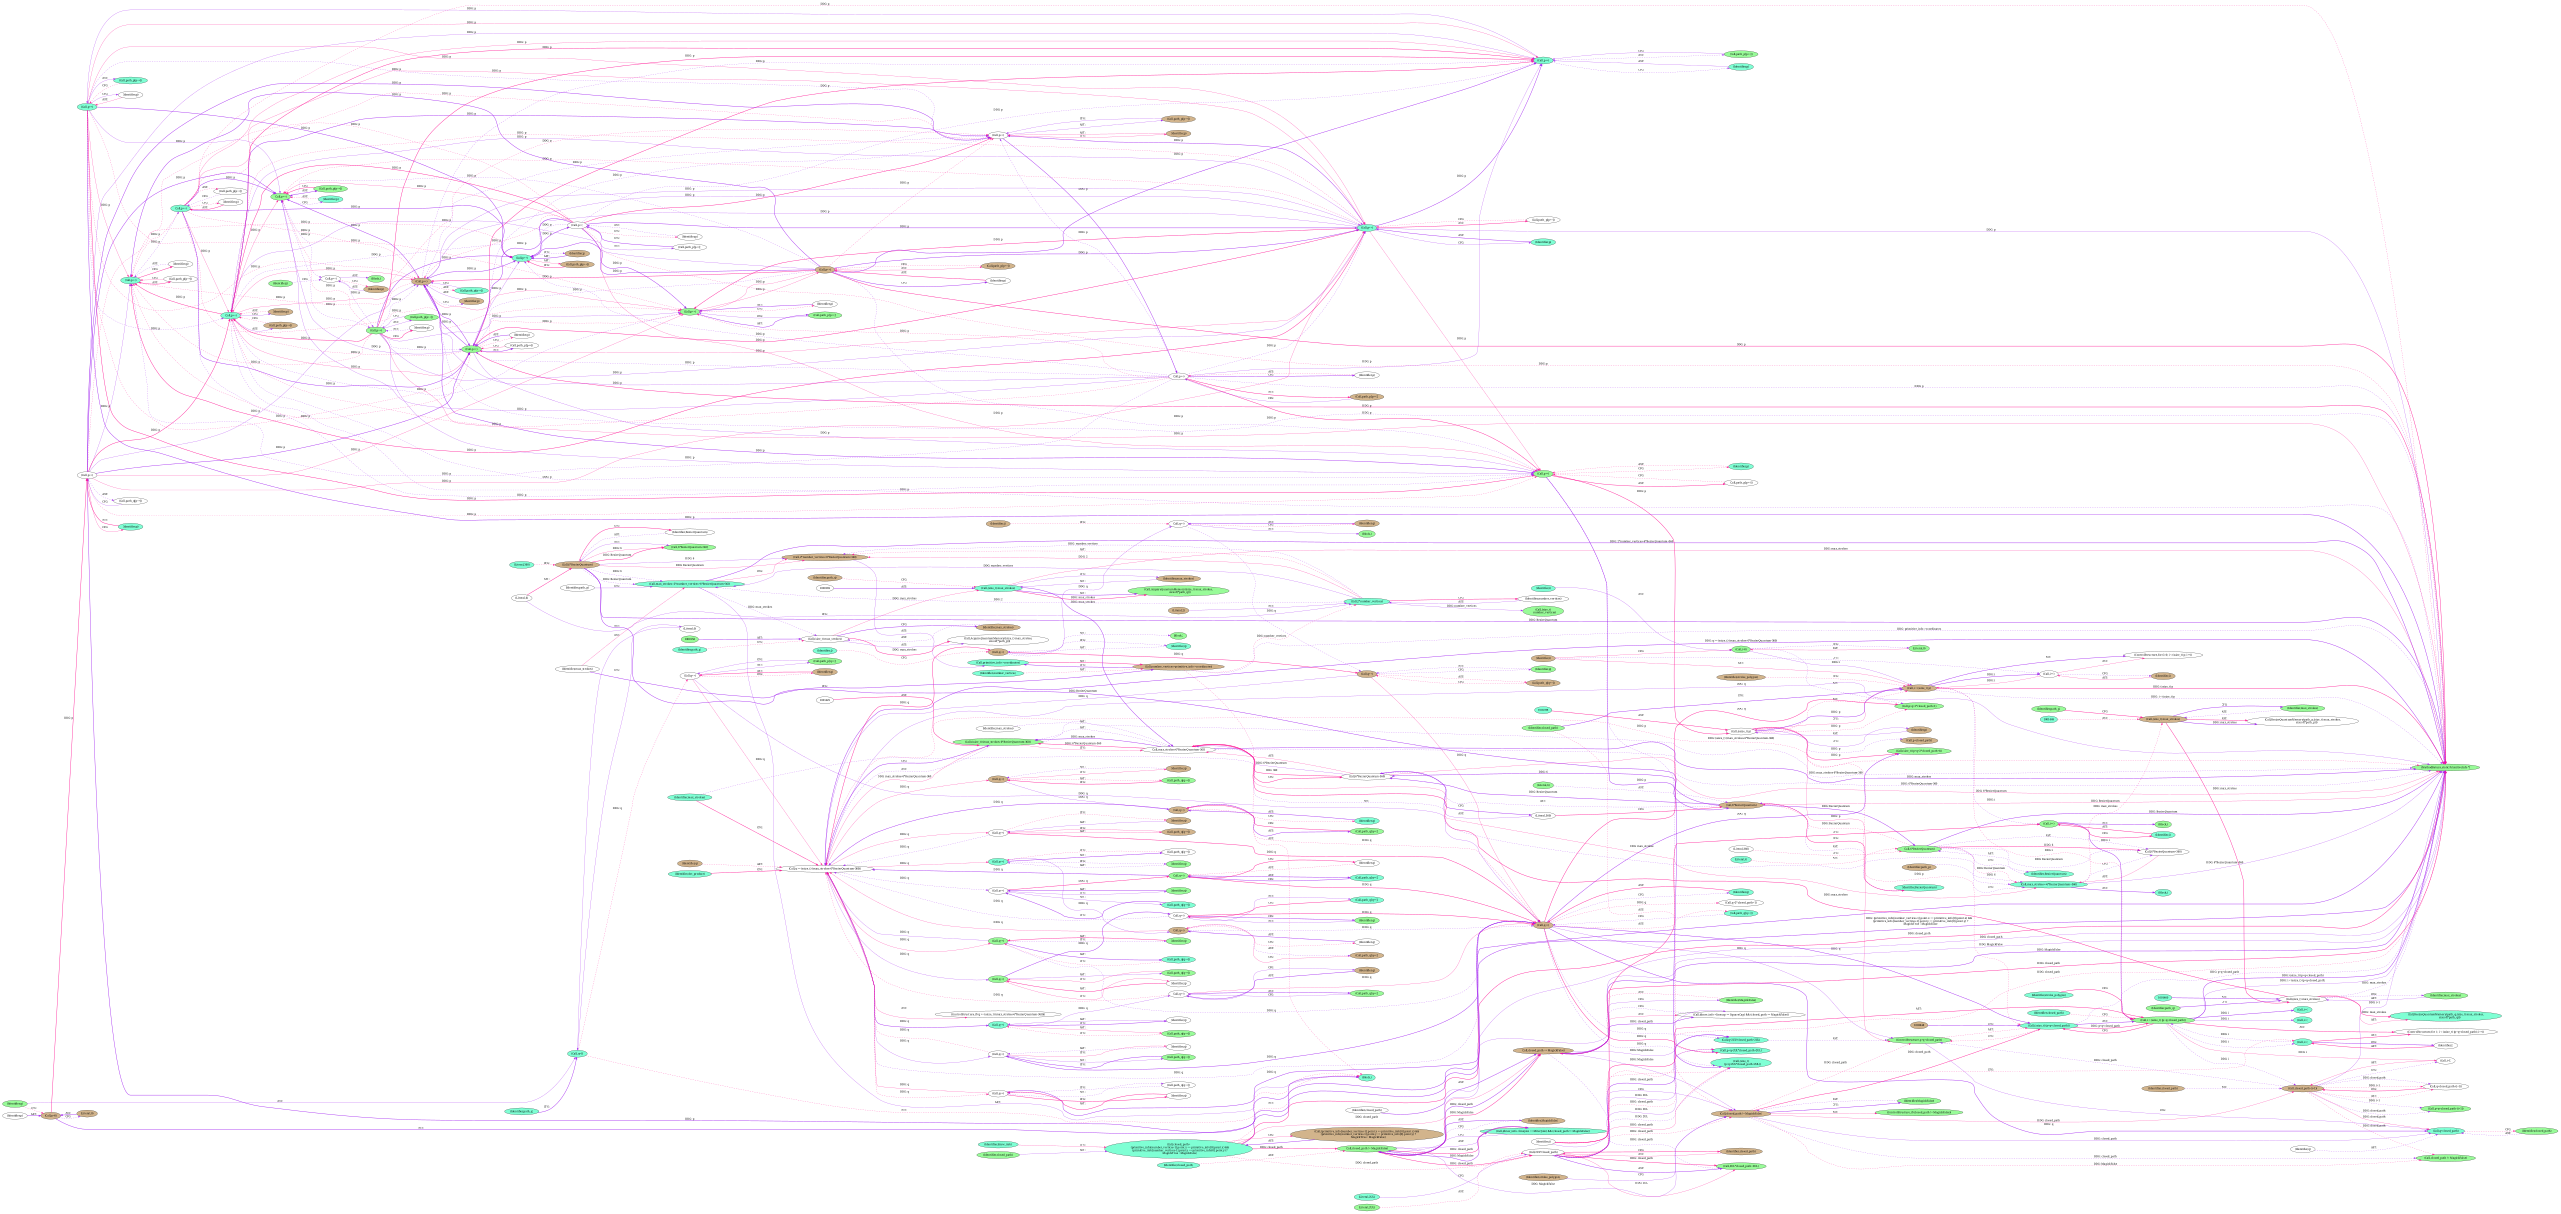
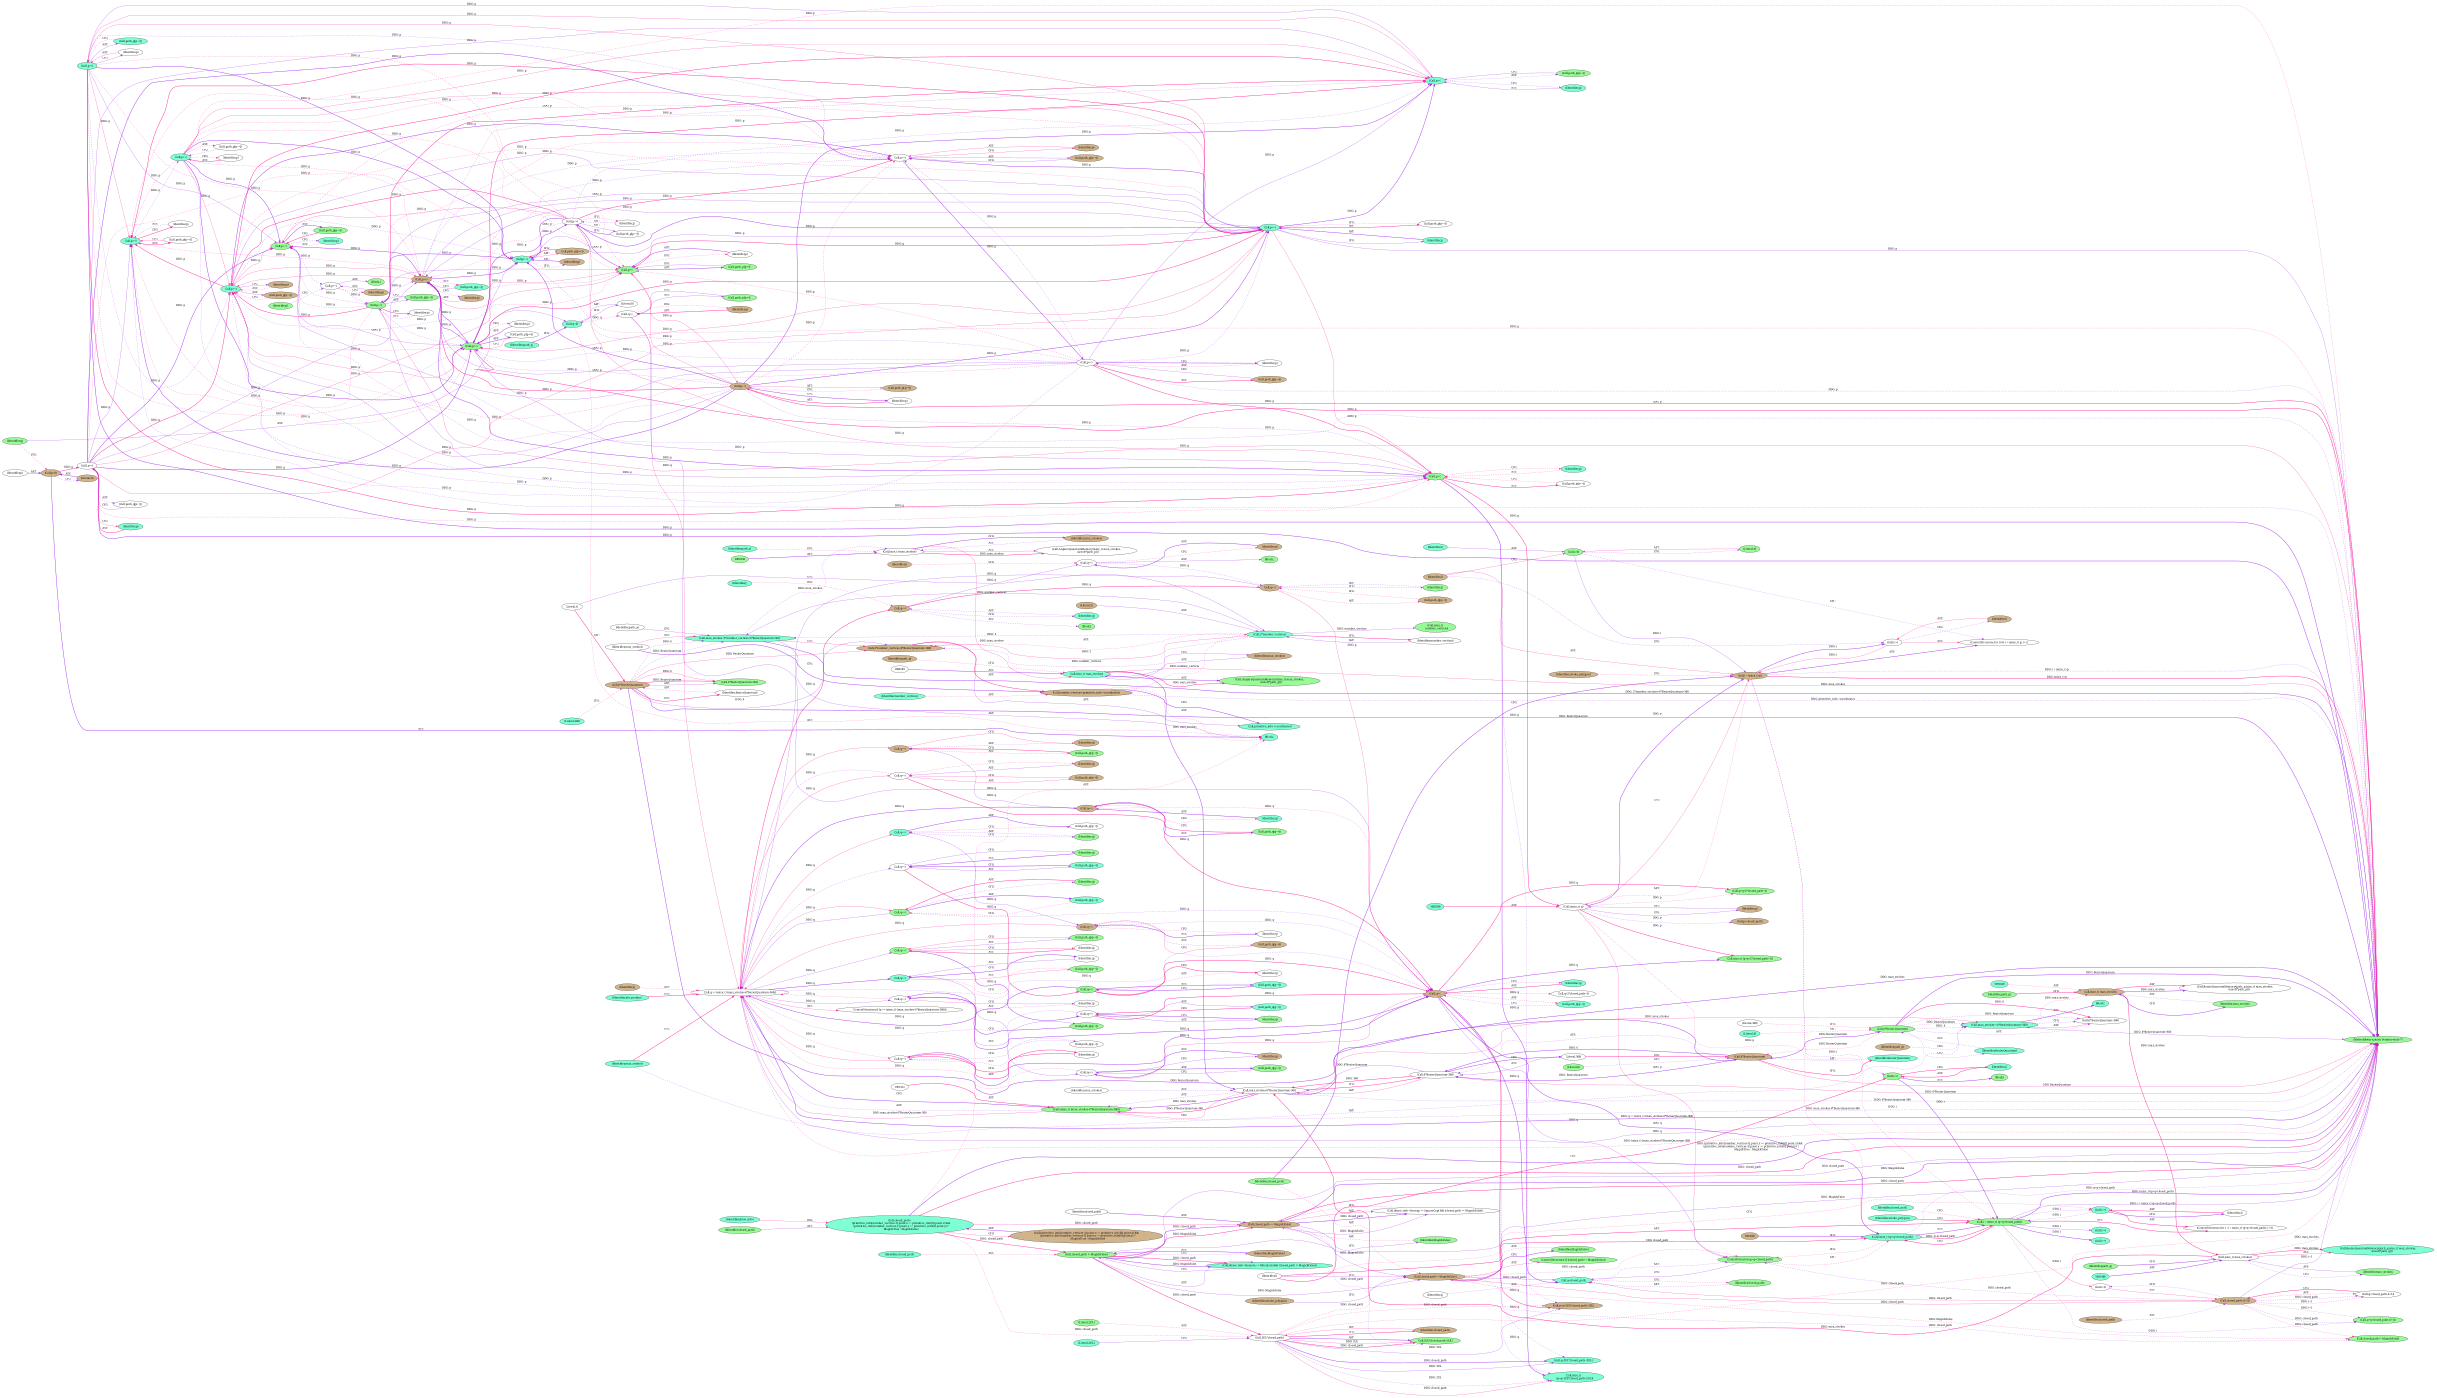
edge "(Call,primitive_info->coordinates)" -> "(Call,number_vertices=primitive_info->coordinates)": now "(Call,2*number_vertices+6*BezierQuantum+360)" -> "(Call,number_vertices=primitive_info->coordinates)"
edge "(Call,i=0)" -> "(Call,p+q+2*closed_path+1)": now "(Call,i=0)" -> "(ControlStructure,for (i=0; i < (ssize_t) p; i++))"
edge "(Call,q+2UL*closed_path+2UL)" -> "(ControlStructure,p+q+closed_path)": now "(Call,q+closed_path)" -> "(ControlStructure,p+q+closed_path)"
node "(Call,p+q+2UL*closed_path+2UL)": fillcolor aquamarine -> tan
edge "(Call,i < (ssize_t) (p+q+closed_path))" -> "(Call,closed_path-(i+1))": now "(Call,i < (ssize_t) (p+q+closed_path))" -> "(Call,p+q+closed_path-(i+1))"
